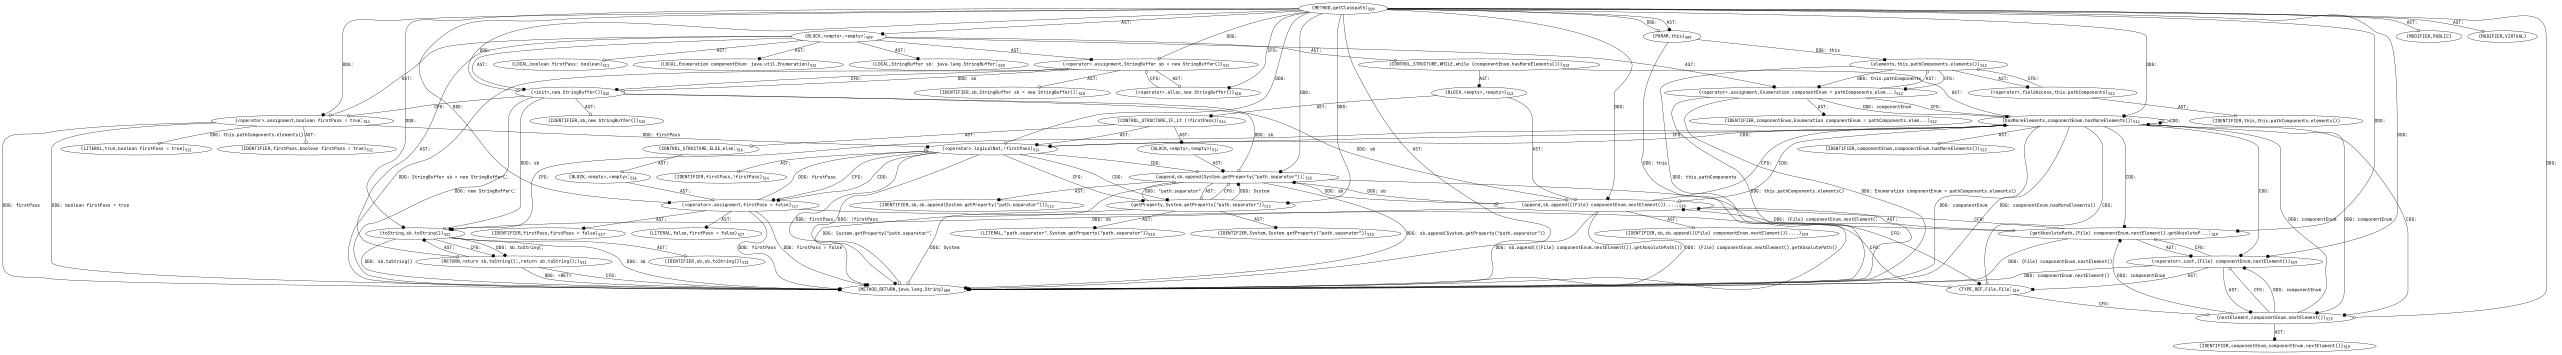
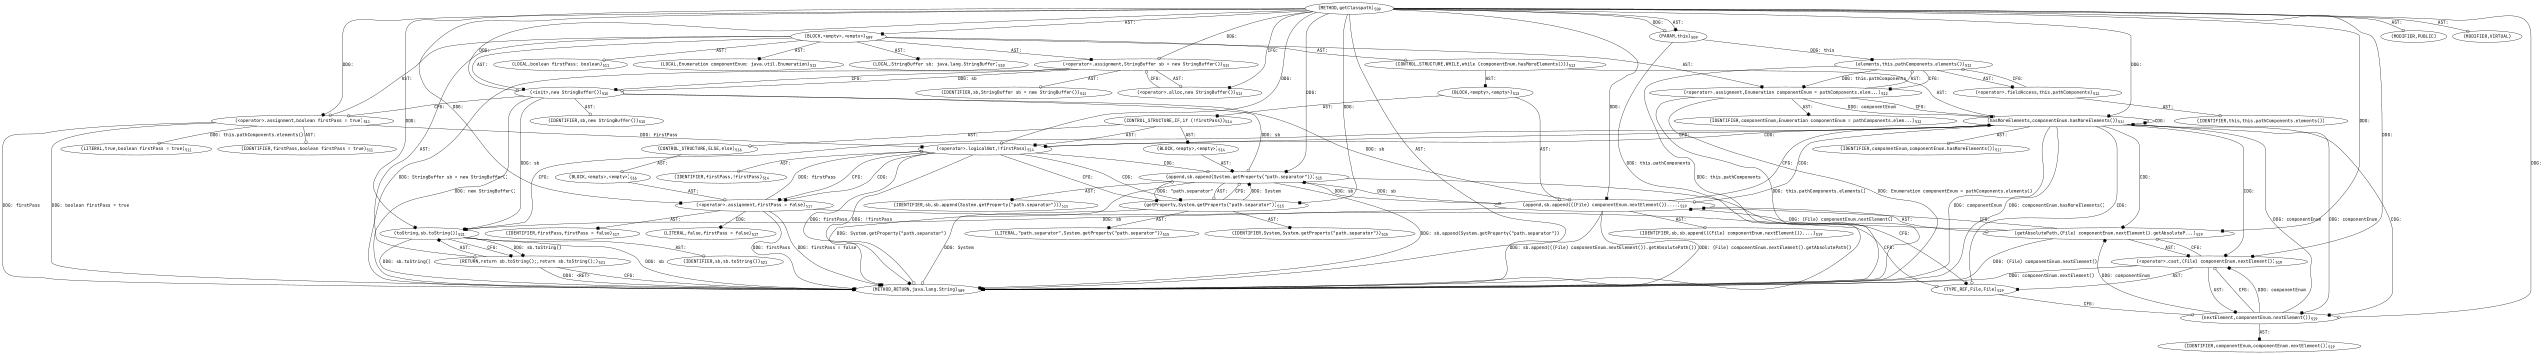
edge "(PARAM,this)" -> "(METHOD_RETURN,java.lang.String)": label "DDG: this" -> "DDG: this.pathComponents"
edge "(<operator>.assignment,firstPass = false)" -> "(LITERAL,false,firstPass = false)": label "AST: " -> "CDG: "
